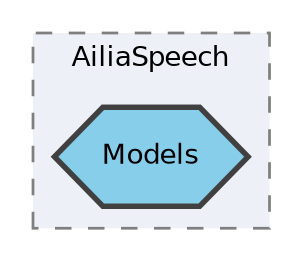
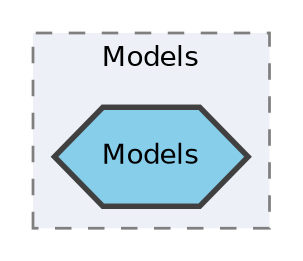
cluster "AiliaSpeech": label "AiliaSpeech" -> "Models"
